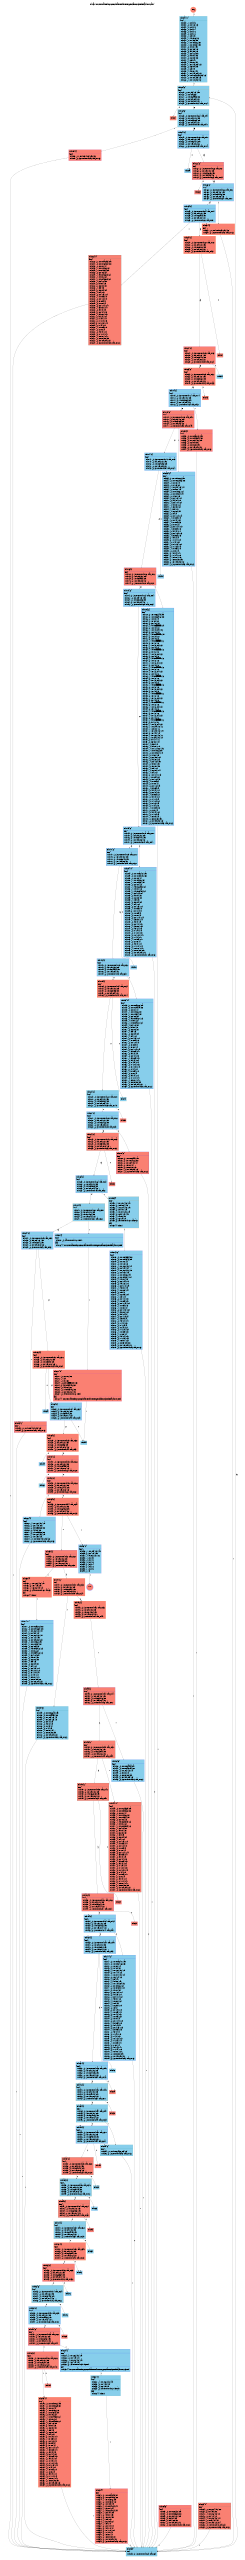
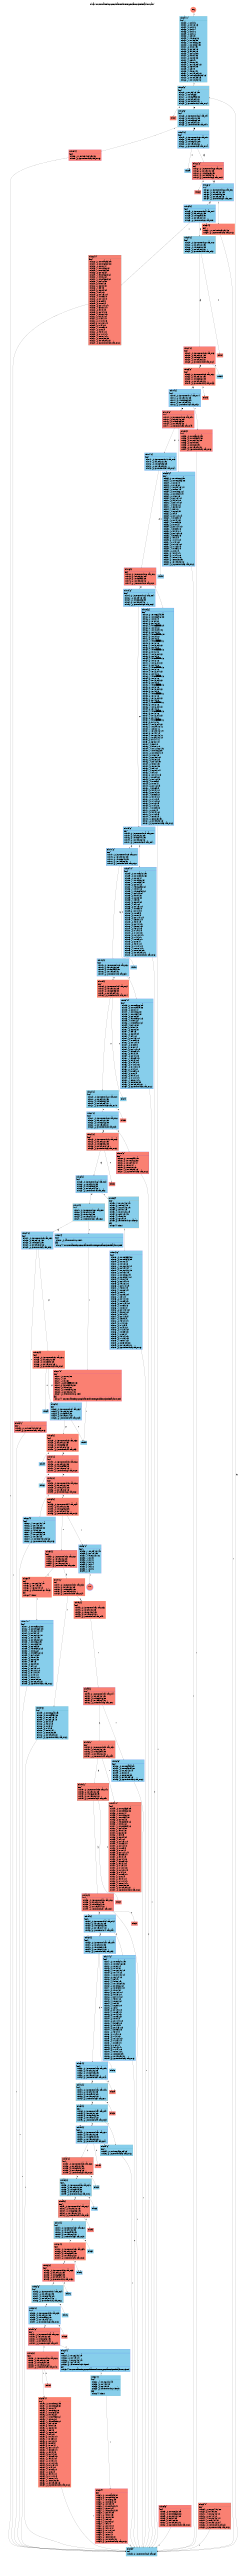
node "0x4016bb [28]": fillcolor salmon -> skyblue
edge "0x401f49 [147]" -> "0x402d05 [5]": now "0x401a03 [28]" -> "0x402d05 [5]"
